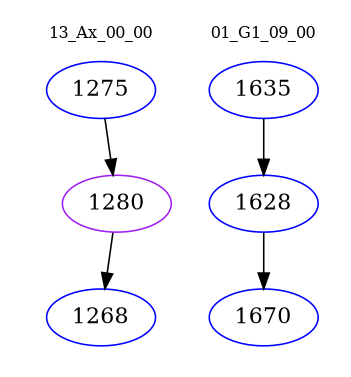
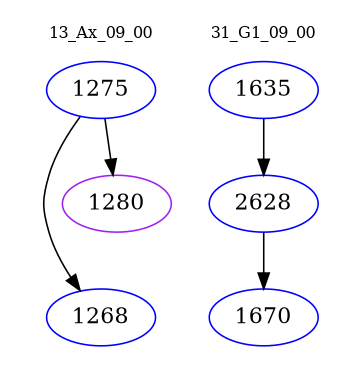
cluster "13_Ax_00_00": label "13_Ax_00_00" -> "13_Ax_09_00"
cluster "01_G1_09_00": label "01_G1_09_00" -> "31_G1_09_00"
node "1628": label "1628" -> "2628"
edge "1280" -> "1268": now "1275" -> "1268"
